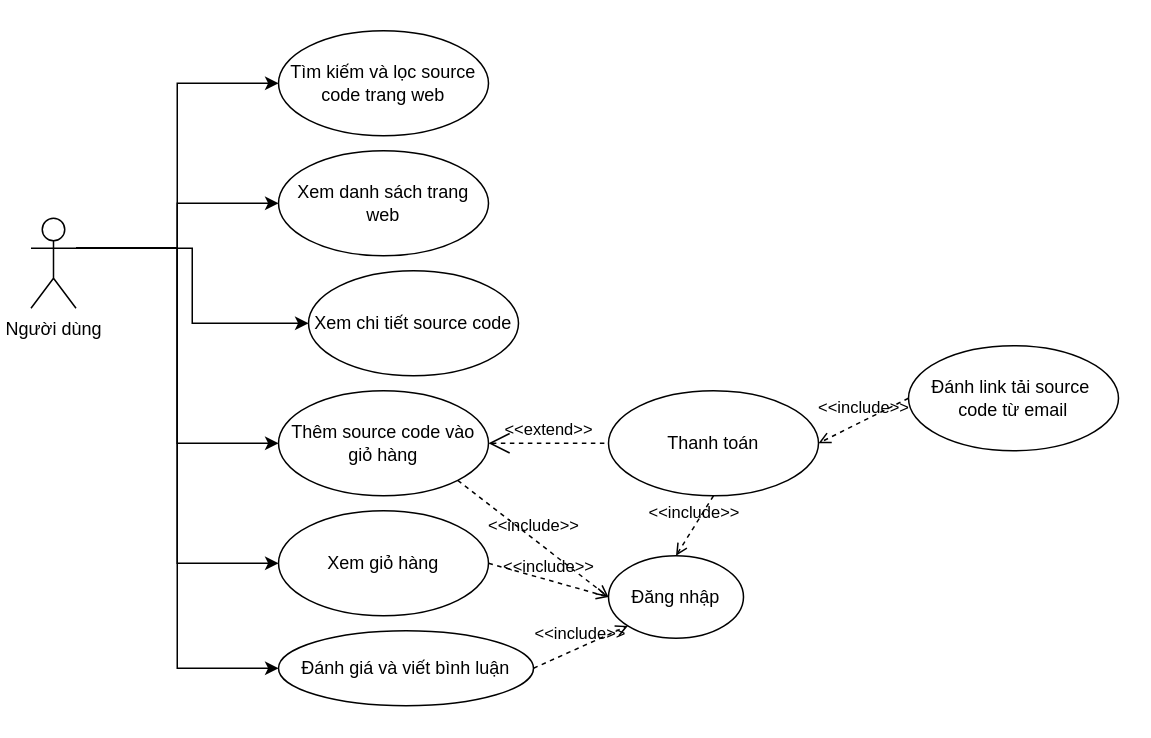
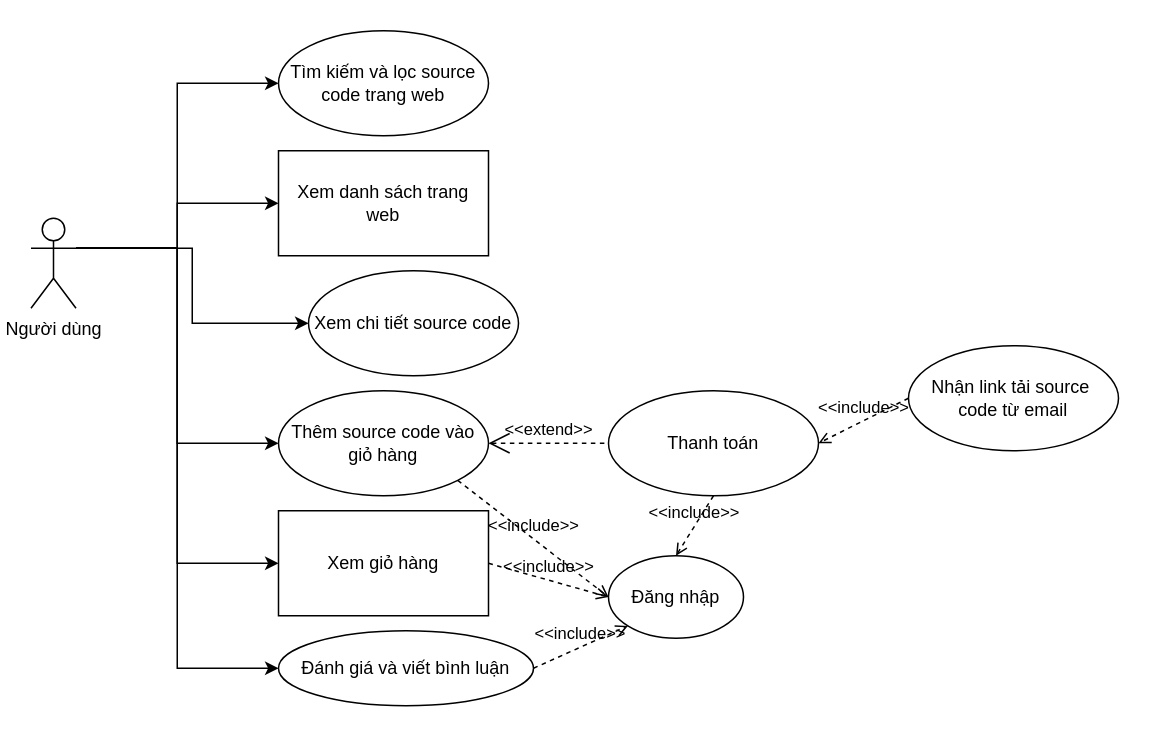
node "Xem danh sách trang web": shape ellipse -> rectangle
node "Đánh link tải source code từ email": label "Đánh link tải source code từ email" -> "Nhận link tải source code từ email"
node "Xem giỏ hàng": shape ellipse -> rectangle
